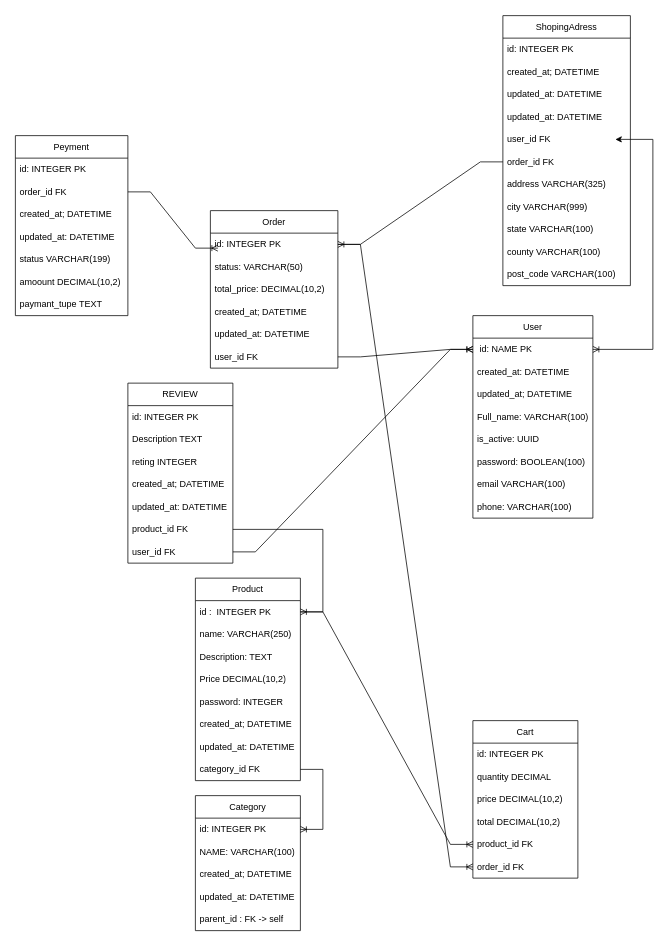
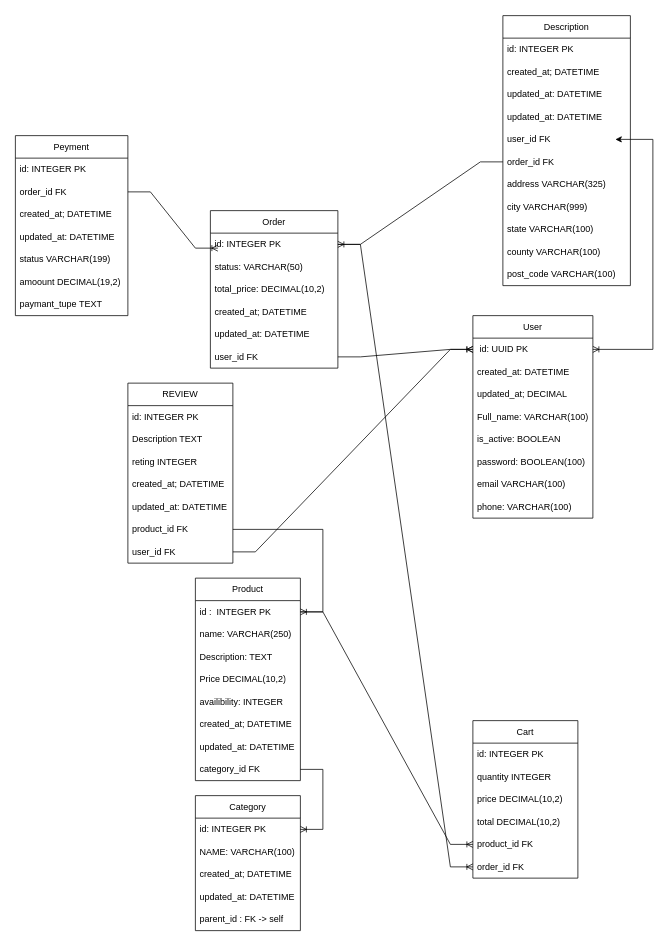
node "ShopingAdress": label "ShopingAdress" -> "Description"
node "amoount DECIMAL(10,2)": label "amoount DECIMAL(10,2)" -> "amoount DECIMAL(19,2)"
node "id: NAME PK": label "id: NAME PK" -> "id: UUID PK"
node "updated_at; DATETIME": label "updated_at; DATETIME" -> "updated_at; DECIMAL"
node "is_active: UUID": label "is_active: UUID" -> "is_active: BOOLEAN"
node "password: INTEGER": label "password: INTEGER" -> "availibility: INTEGER"
node "quantity DECIMAL": label "quantity DECIMAL" -> "quantity INTEGER"
